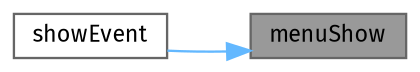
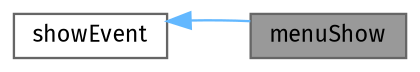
edge "showEvent" -> "menuShow": reversed
